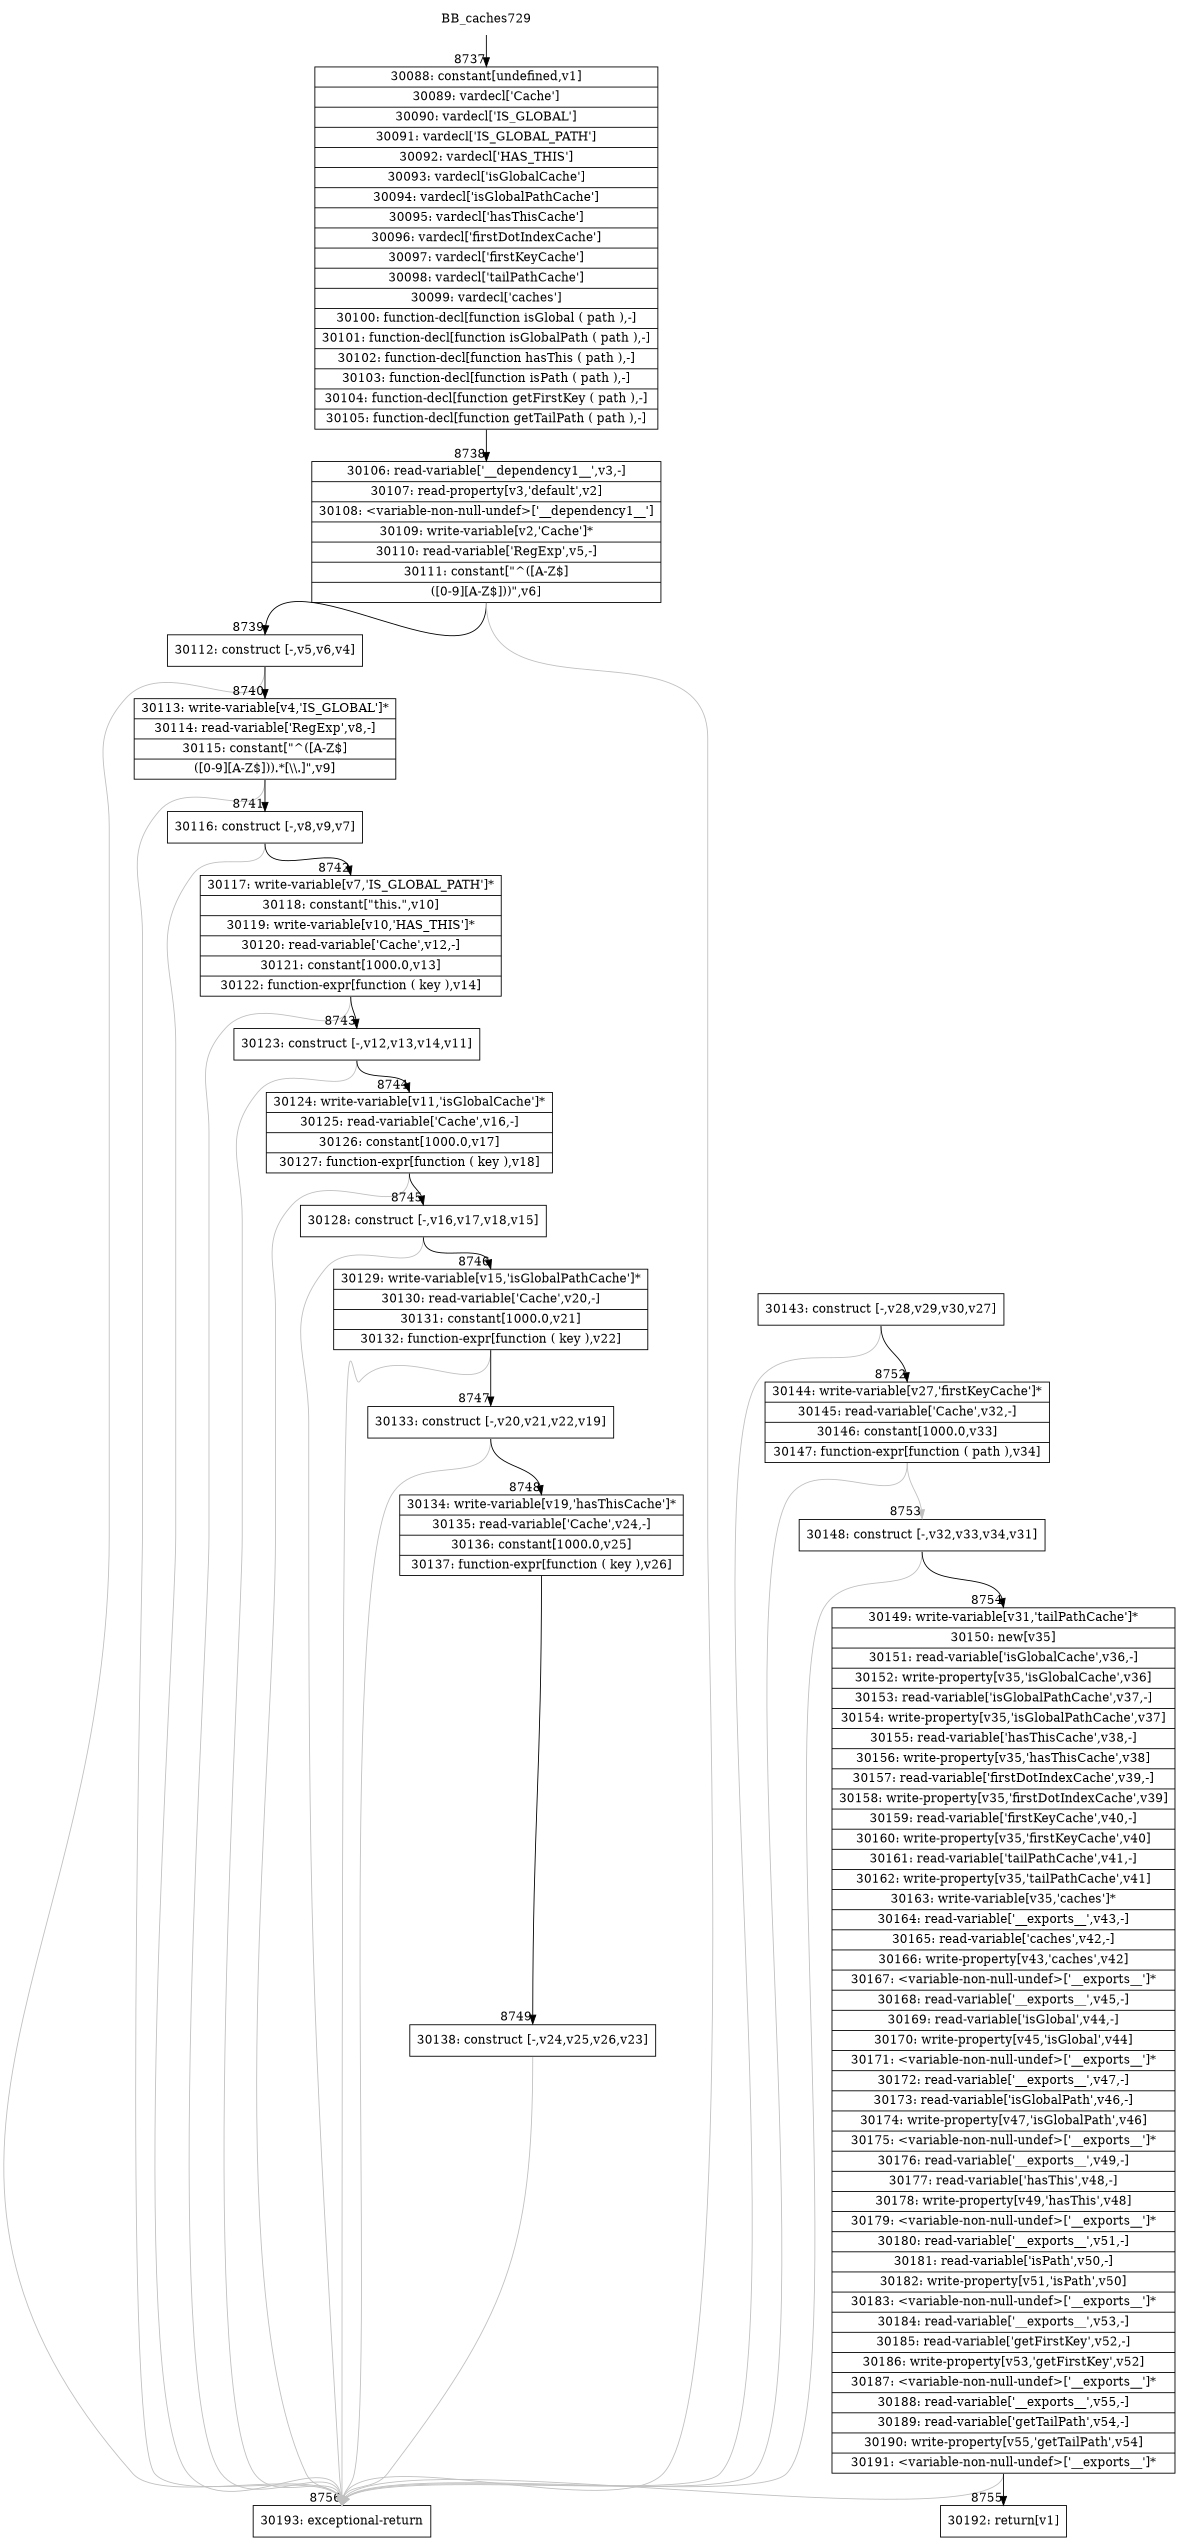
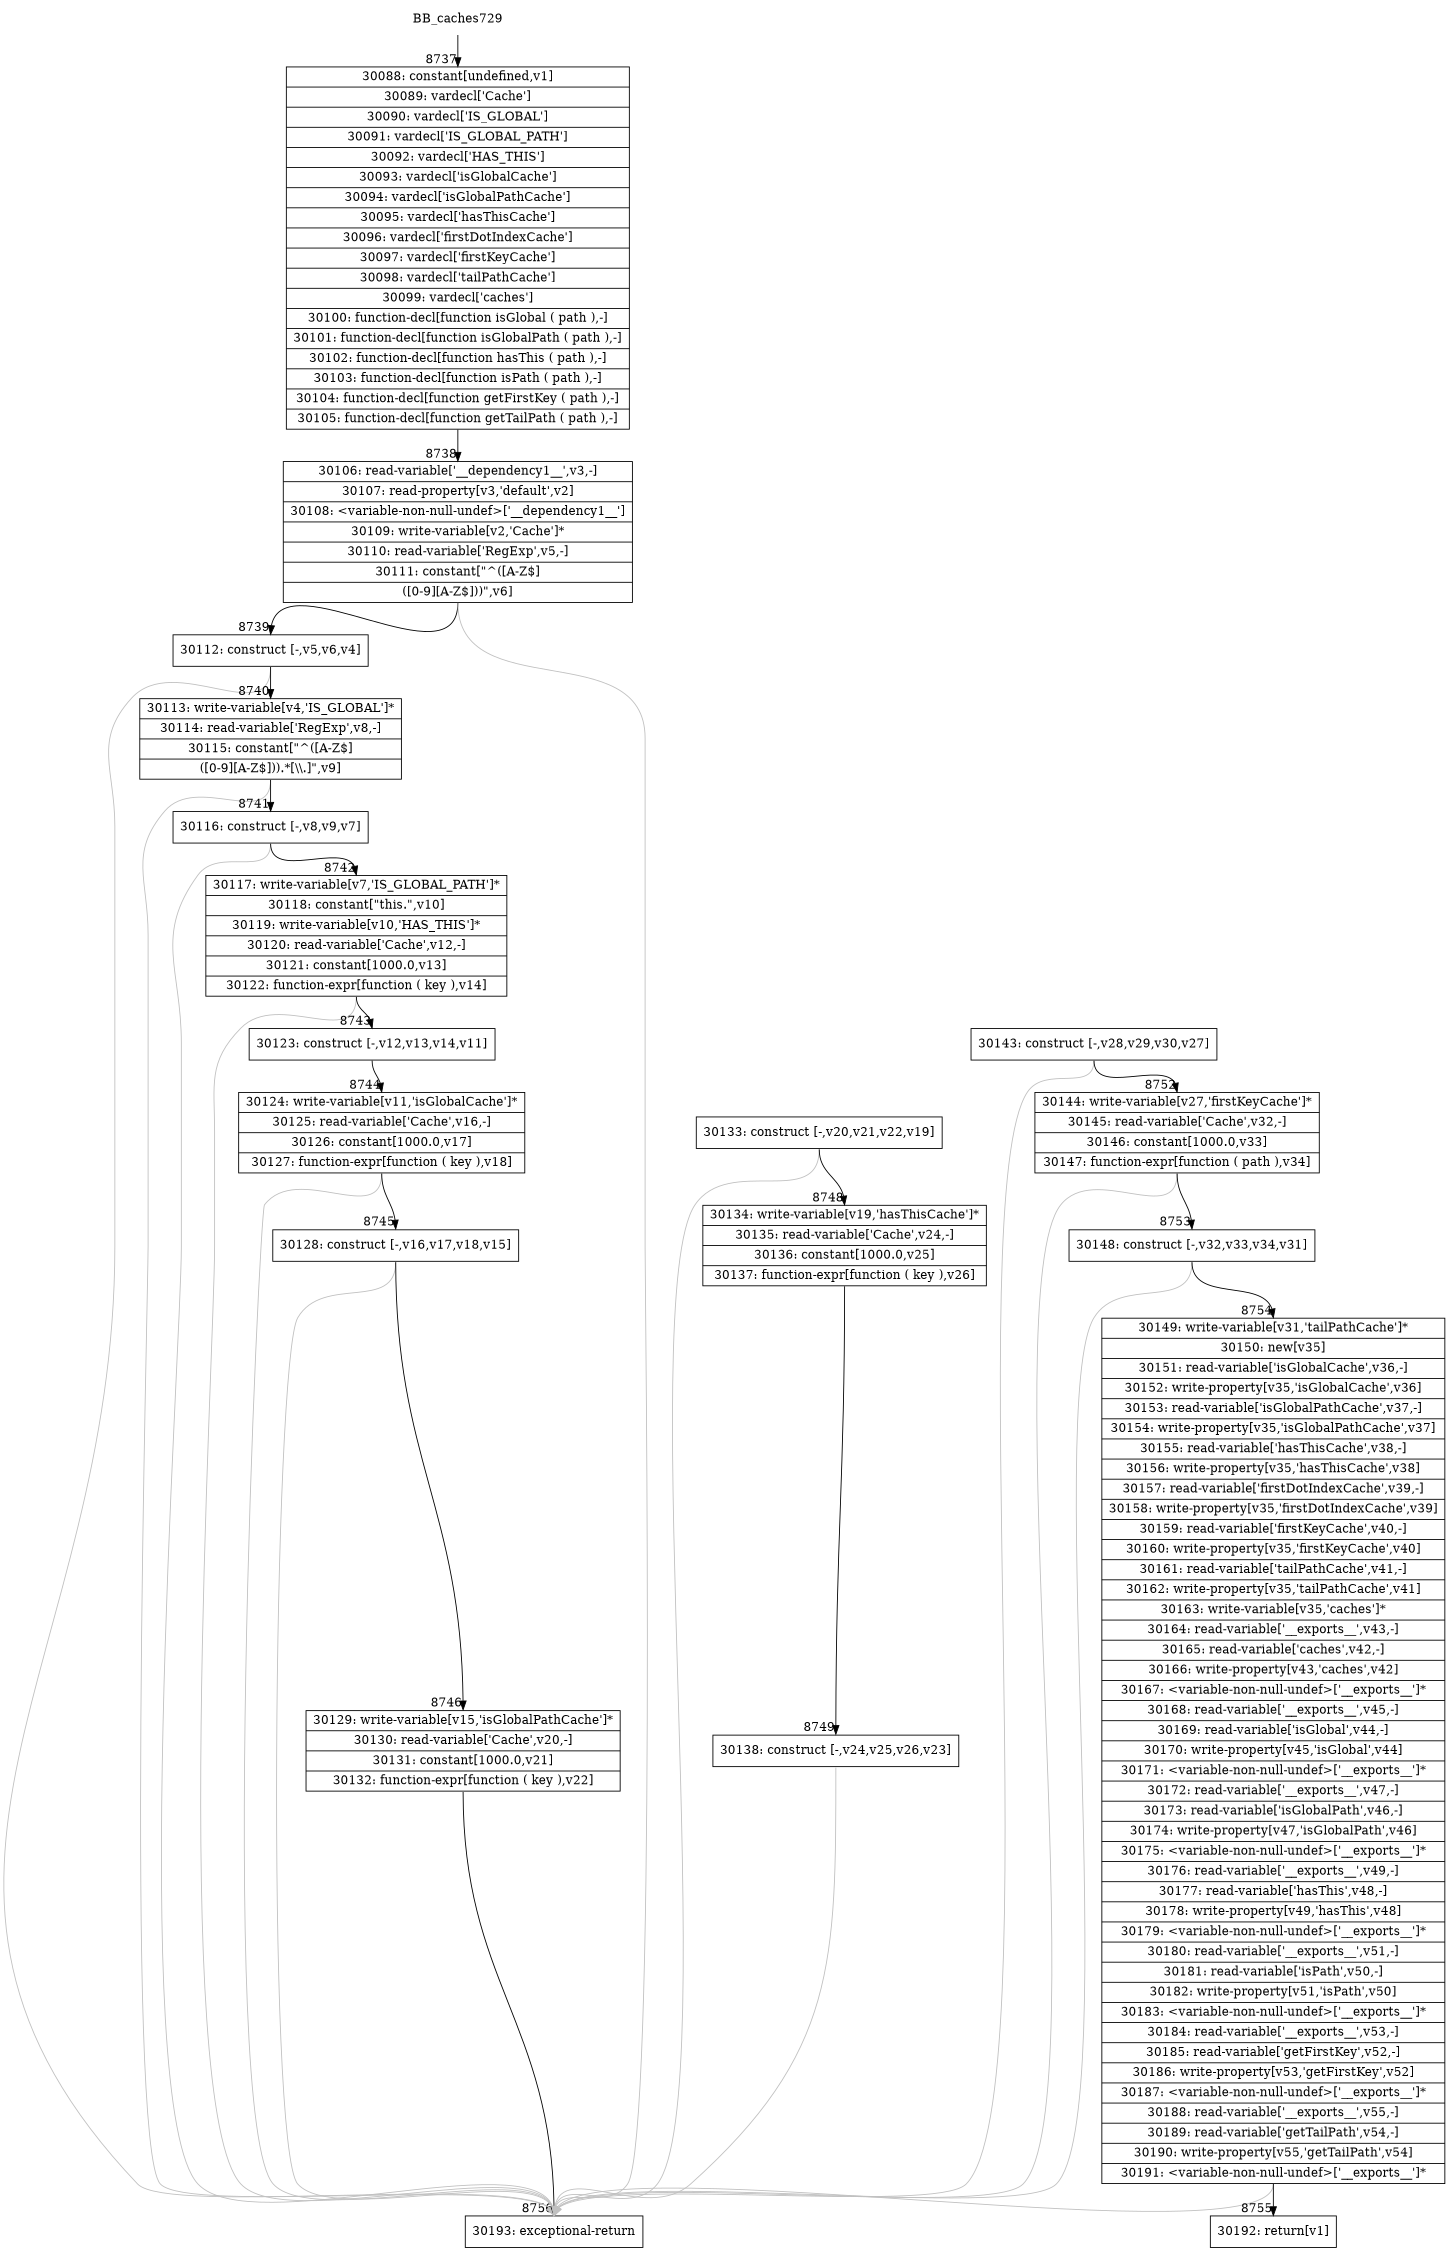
edge "30129: write-variable[v15,'isGlobalPathCache']*" -> "30133: construct [-,v20,v21,v22,v19]": removed
edge "30144: write-variable[v27,'firstKeyCache']*" -> "30148: construct [-,v32,v33,v34,v31]": color gray -> black
edge "30123: construct [-,v12,v13,v14,v11]" -> "30193: exceptional-return": removed
edge "30129: write-variable[v15,'isGlobalPathCache']*" -> "30193: exceptional-return": color gray -> black
